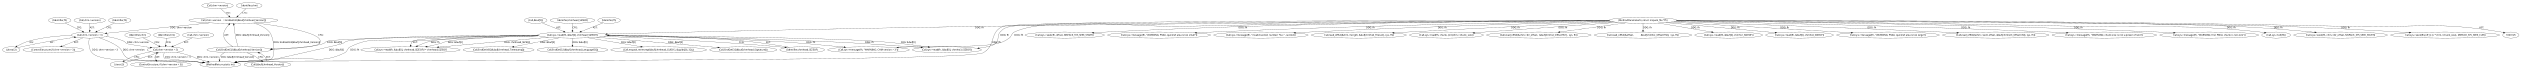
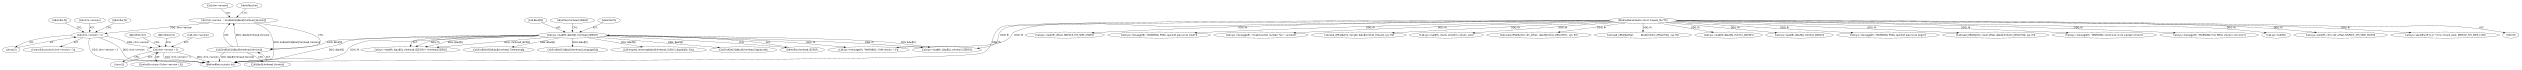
edge "(MethodParameterIn,struct mspack_file *fh)" -> "(Call,sys->read(fh, &buf[0], chmhead_SIZEOF))": removed, label "DDG: fh"
